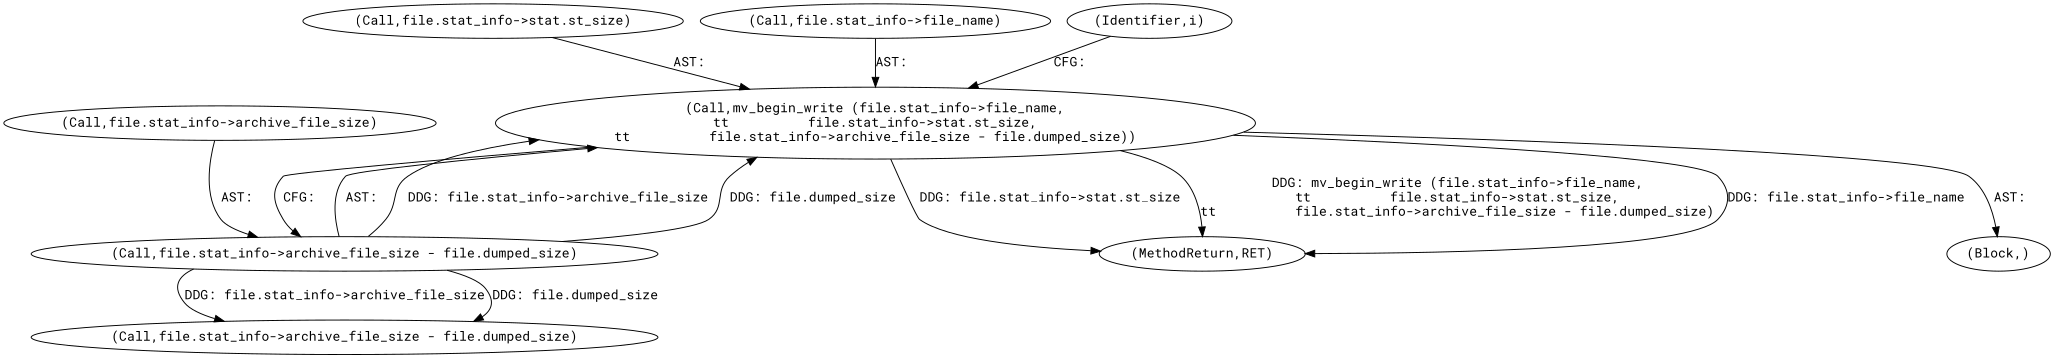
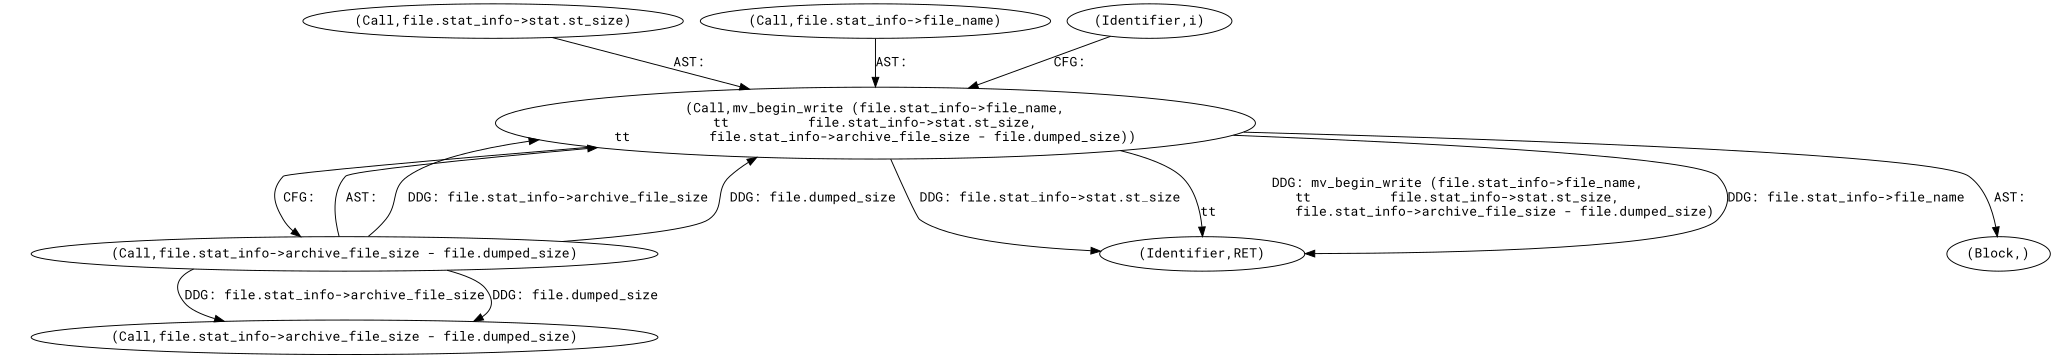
node "(Call,file.stat_info->archive_file_size)": removed
node "(MethodReturn,RET)": label "(MethodReturn,RET)" -> "(Identifier,RET)"
